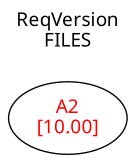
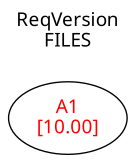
node "A2 [10.00]": label "A2 [10.00]" -> "A1 [10.00]"
